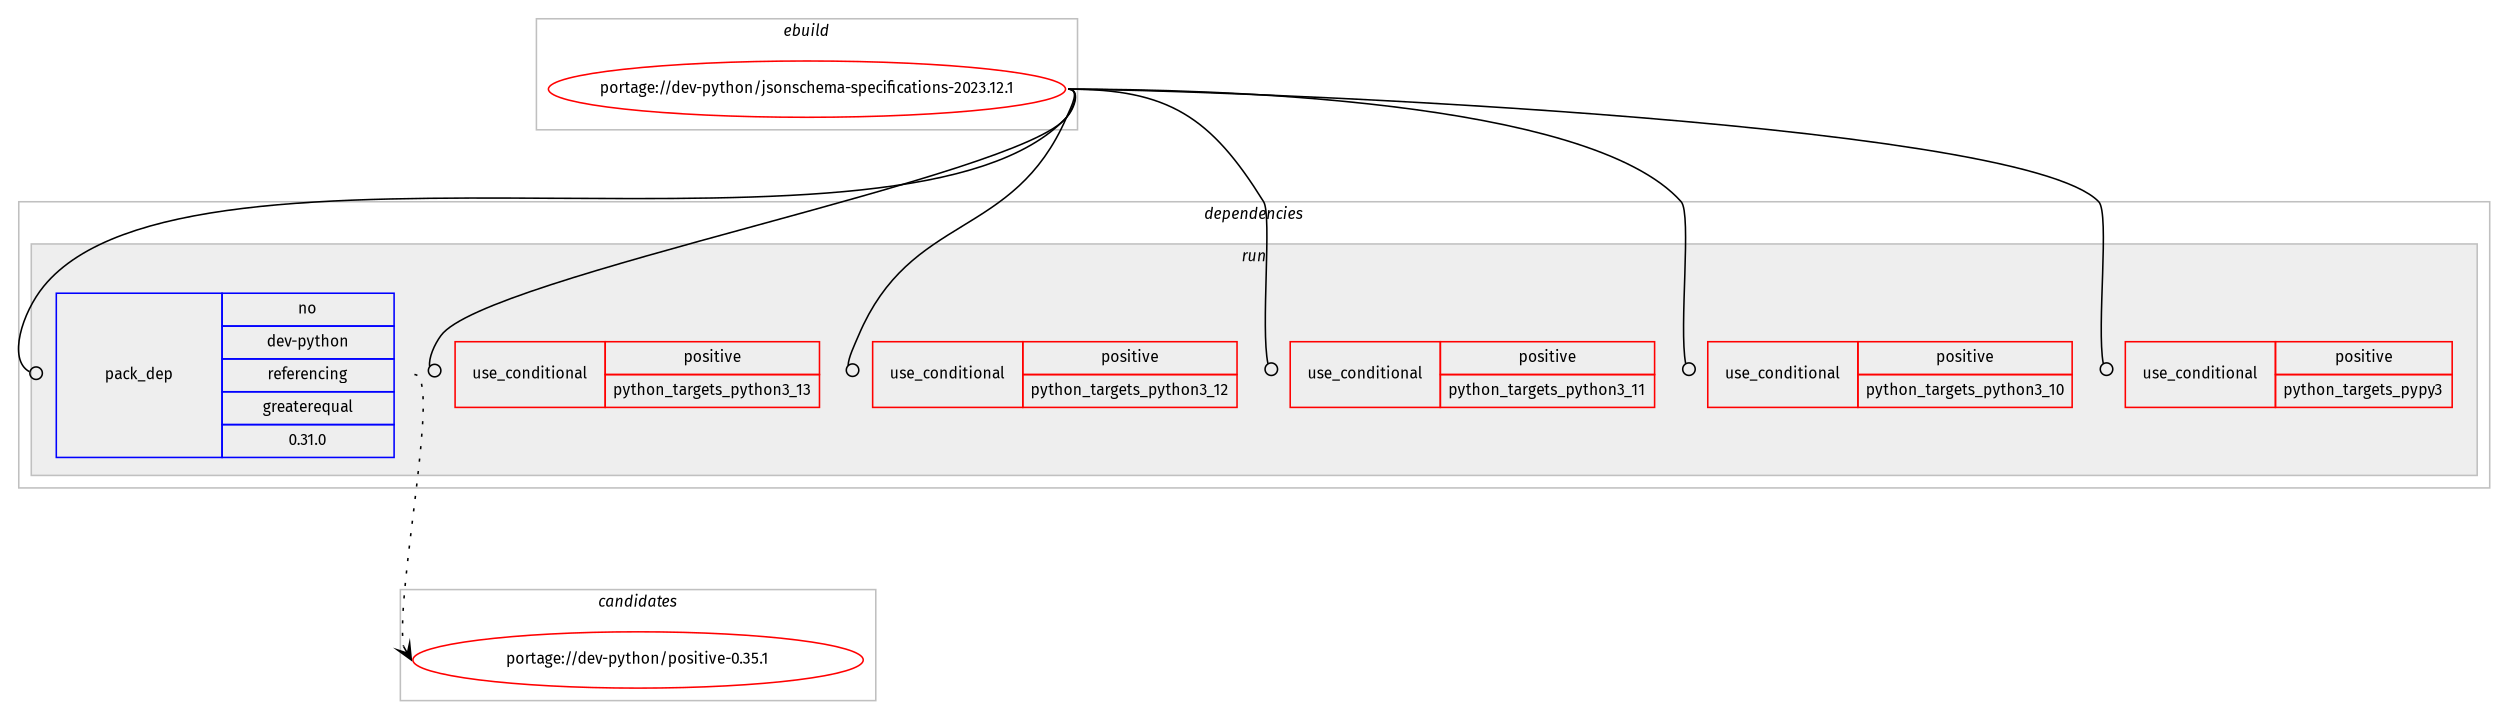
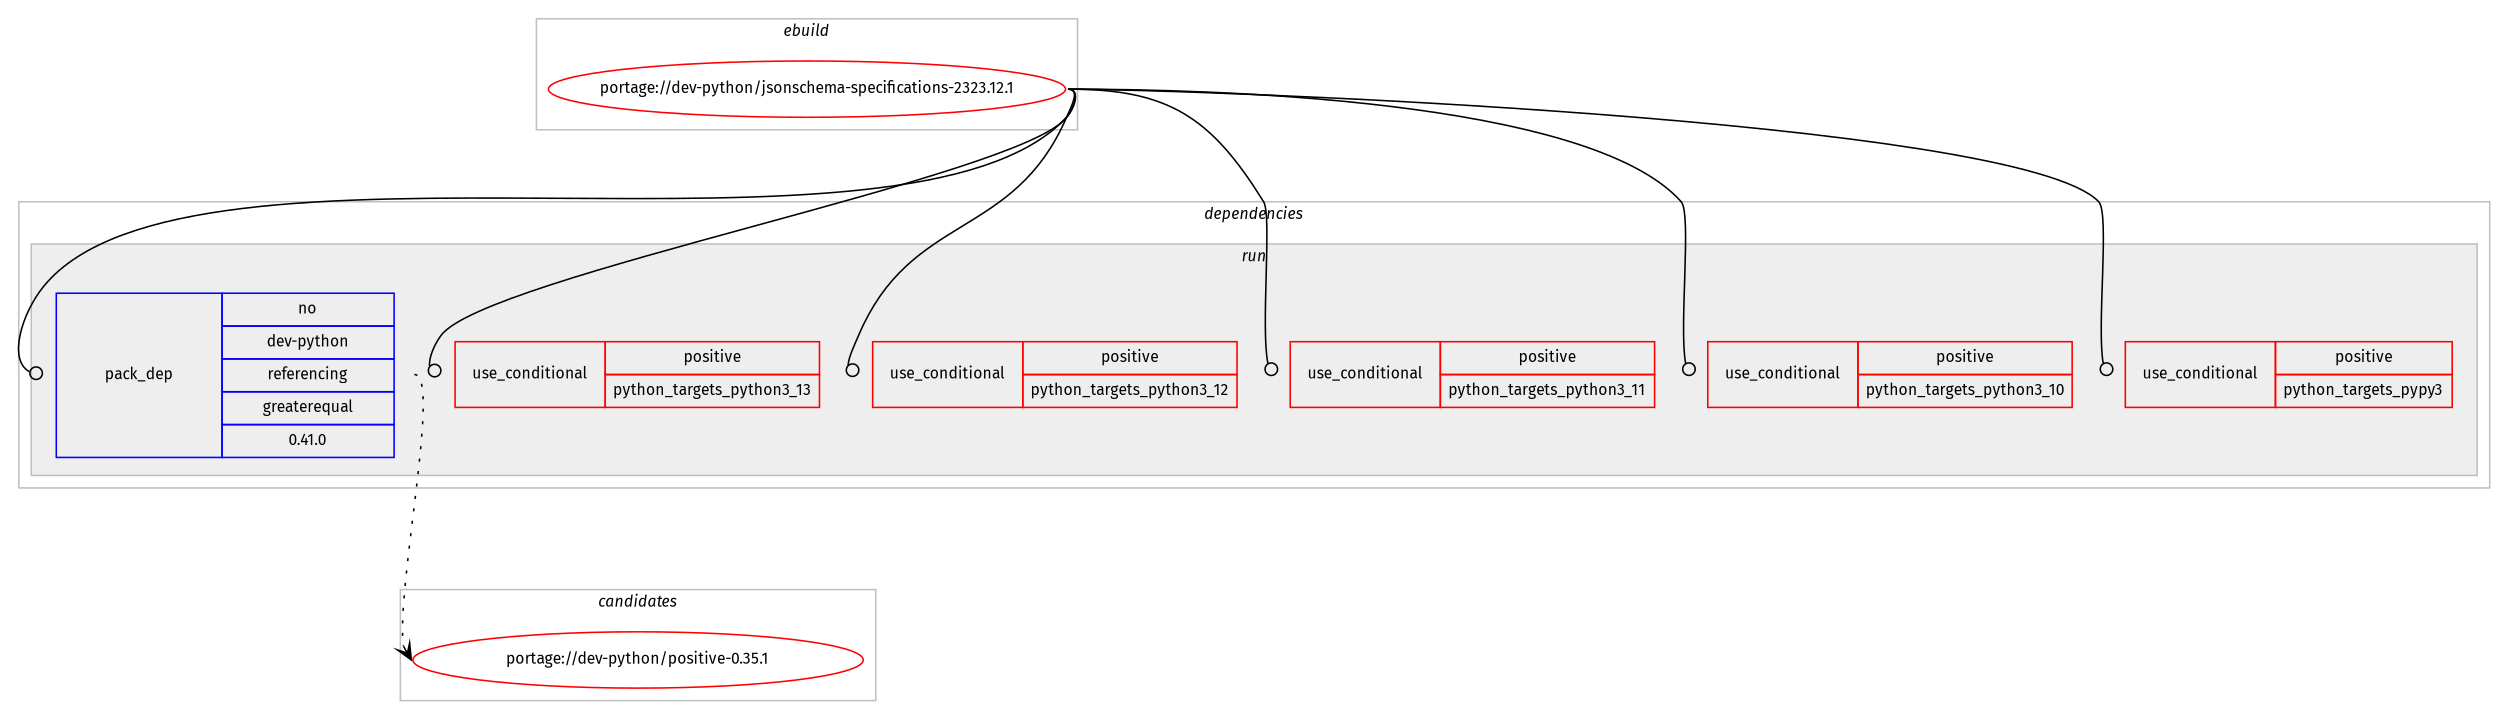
node "portage://dev-python/jsonschema-specifications-2023.12.1": label "portage://dev-python/jsonschema-specifications-2023.12.1" -> "portage://dev-python/jsonschema-specifications-2323.12.1"
node "pack_dep": text "0.31.0" -> "0.41.0"
